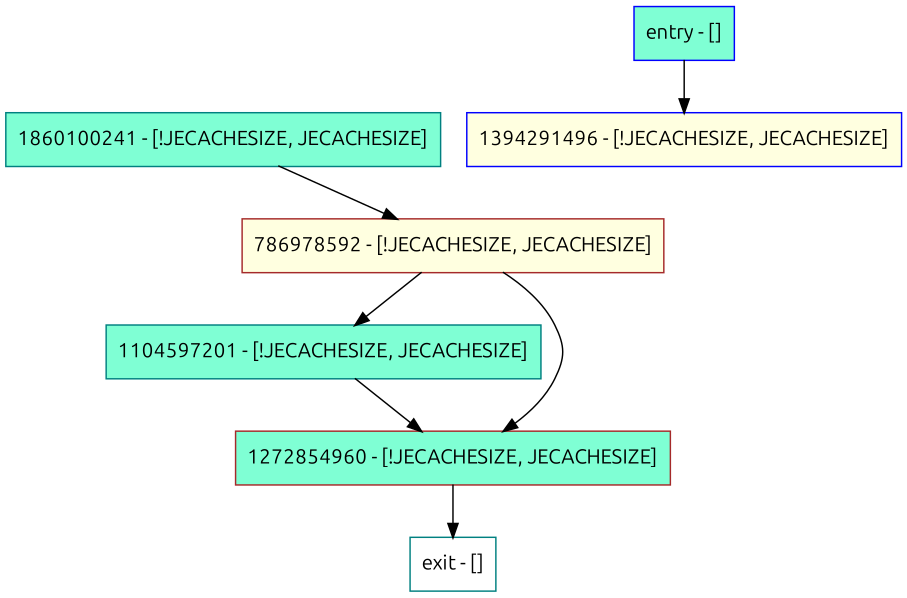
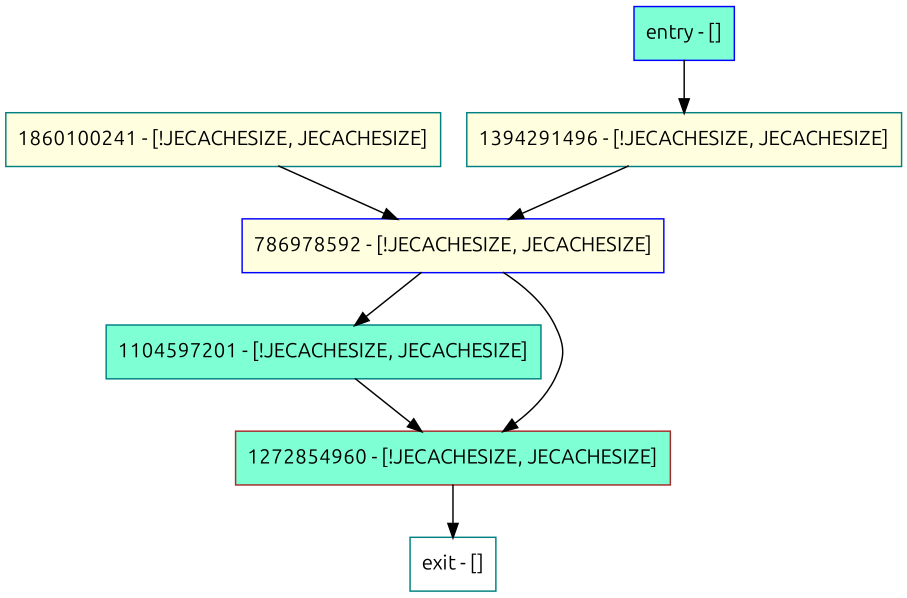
node "1860100241 - [!JECACHESIZE, JECACHESIZE]": fillcolor aquamarine -> lightyellow
node "1394291496 - [!JECACHESIZE, JECACHESIZE]": color blue -> teal
edge "1394291496 - [!JECACHESIZE, JECACHESIZE]" -> "786978592 - [!JECACHESIZE, JECACHESIZE]": added
node "786978592 - [!JECACHESIZE, JECACHESIZE]": color brown -> blue
